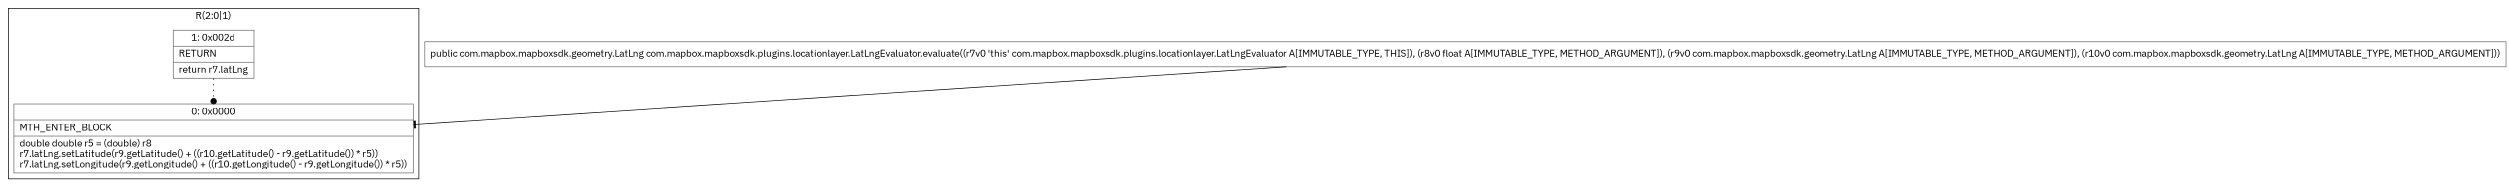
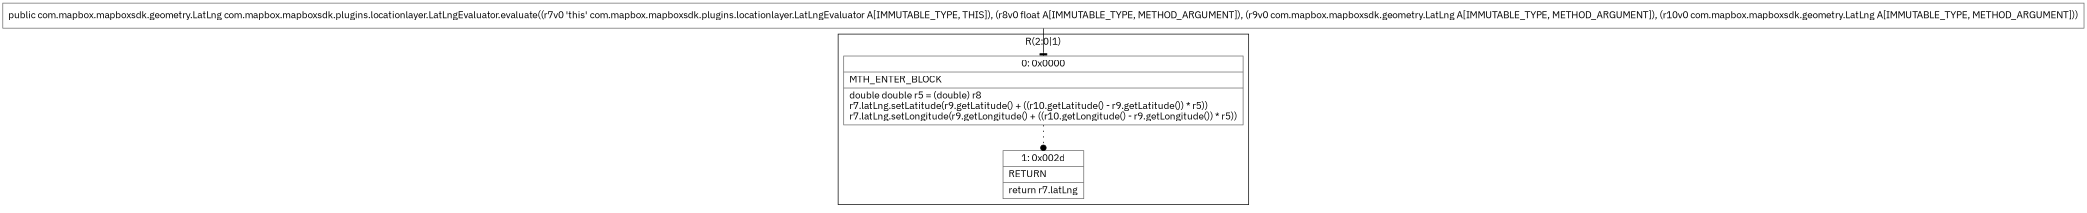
edge "1: 0x002d" -> "0: 0x0000": reversed
